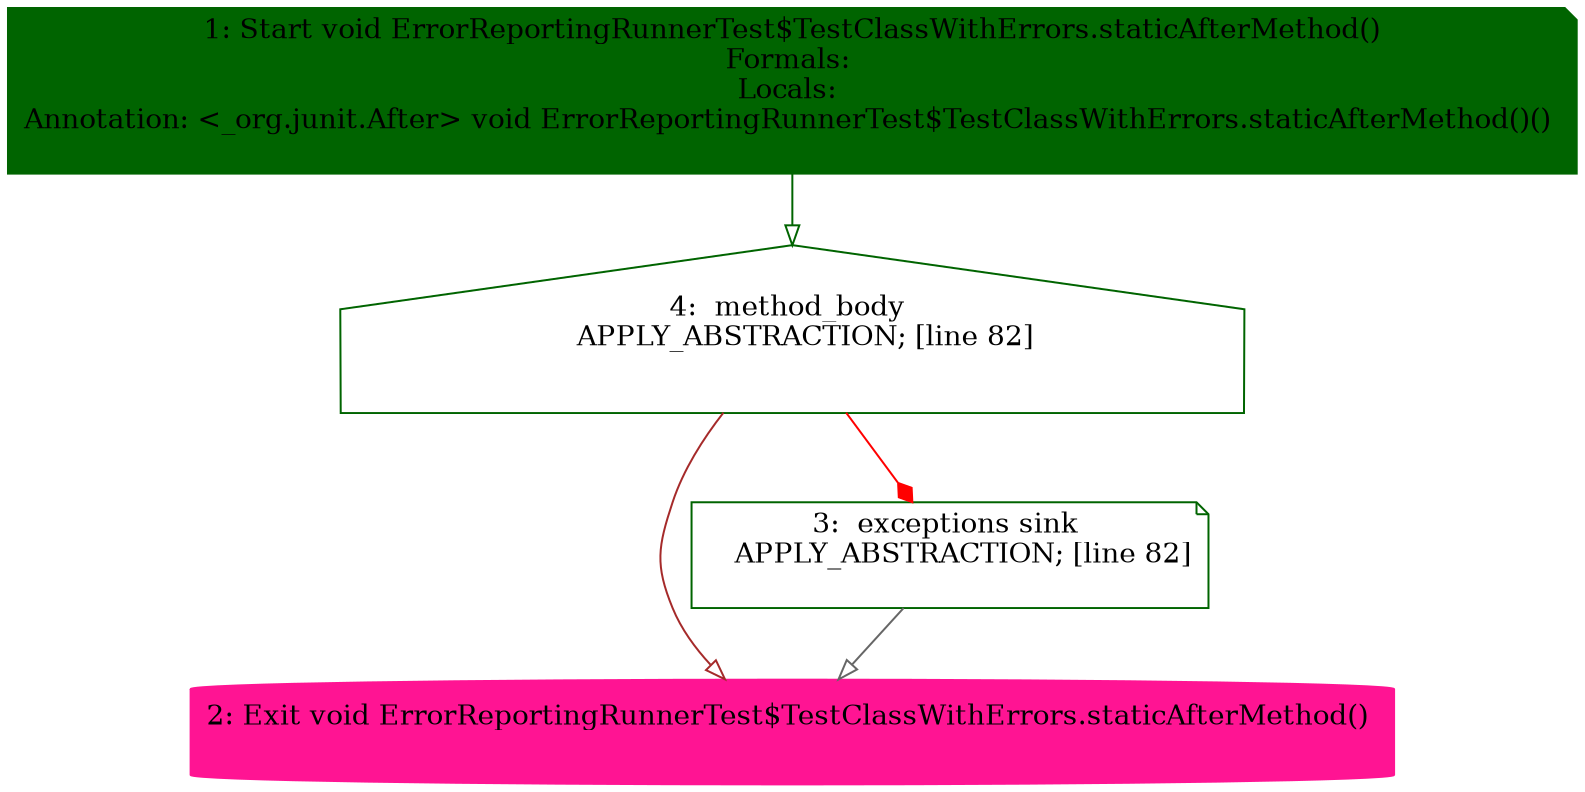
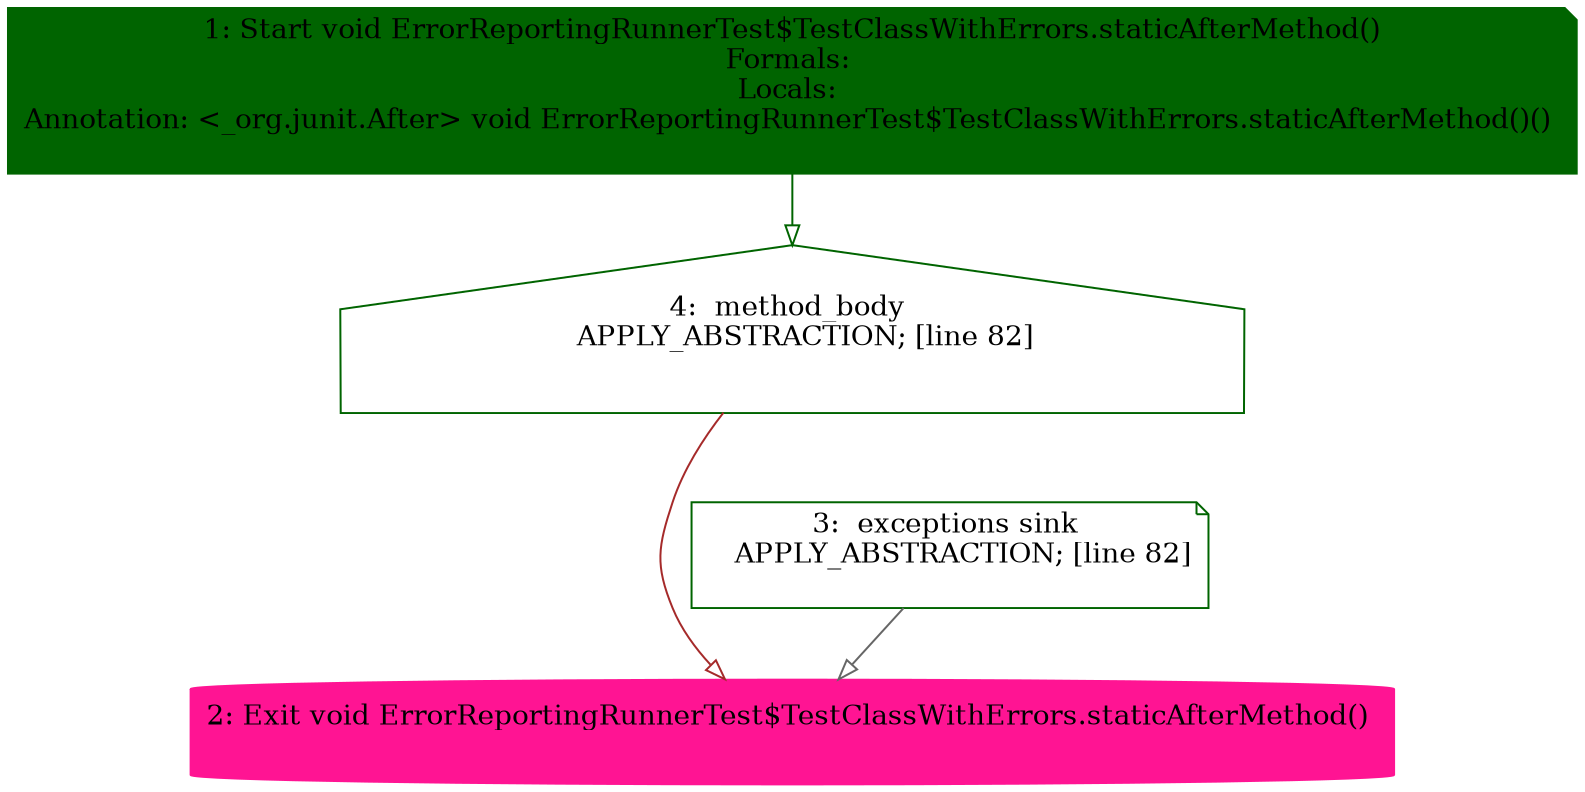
edge "4:  method_body APPLY_ABSTRACTION; [line 82]" -> "3:  exceptions sink APPLY_ABSTRACTION; [line 82]": removed
